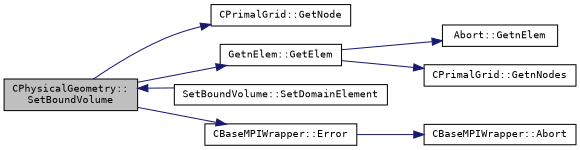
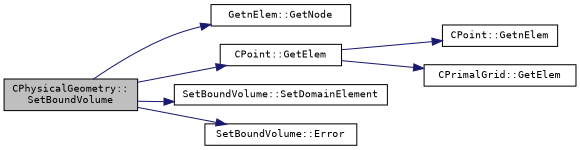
node "CPrimalGrid::GetNode": label "CPrimalGrid::GetNode" -> "GetnElem::GetNode"
node "Abort::GetnElem": label "Abort::GetnElem" -> "CPoint::GetnElem"
node "GetnElem::GetElem": label "GetnElem::GetElem" -> "CPoint::GetElem"
node "CPrimalGrid::GetnNodes": label "CPrimalGrid::GetnNodes" -> "CPrimalGrid::GetElem"
edge "SetBoundVolume::SetDomainElement" -> "CPhysicalGeometry:: SetBoundVolume": reversed
node "CBaseMPIWrapper::Error": label "CBaseMPIWrapper::Error" -> "SetBoundVolume::Error"
node "CBaseMPIWrapper::Abort": removed
